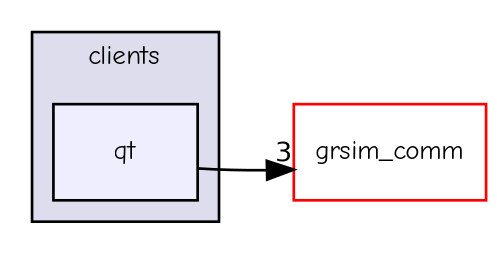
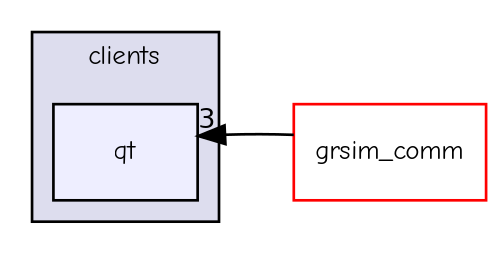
edge "qt" -> "grsim_comm": reversed
